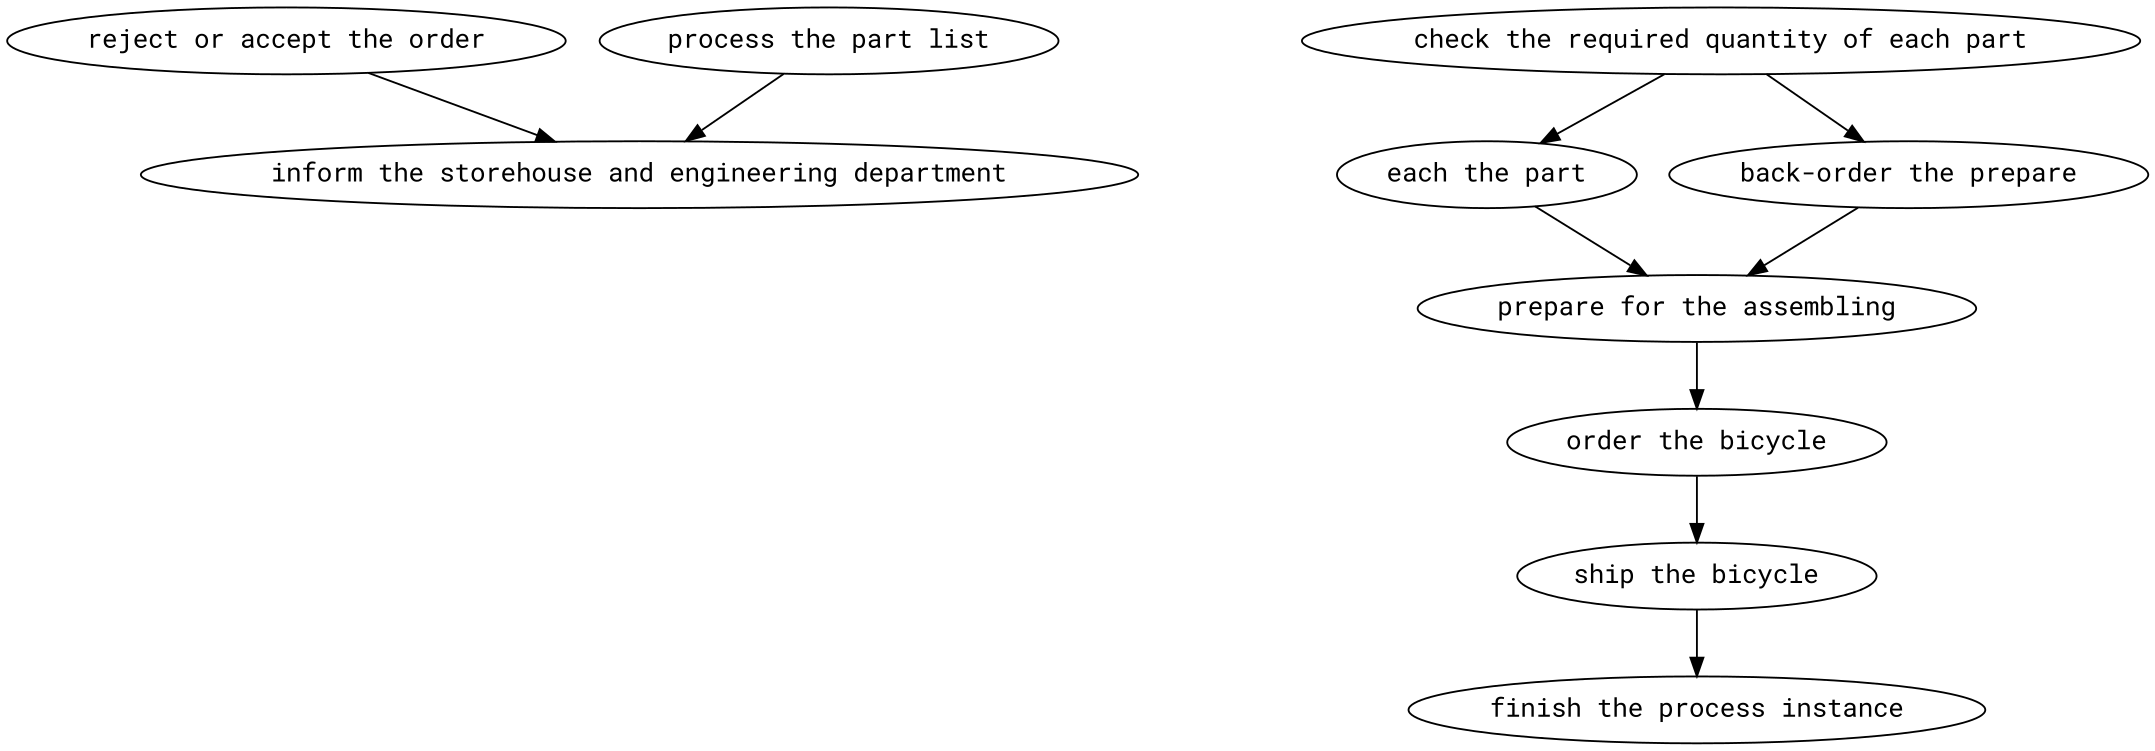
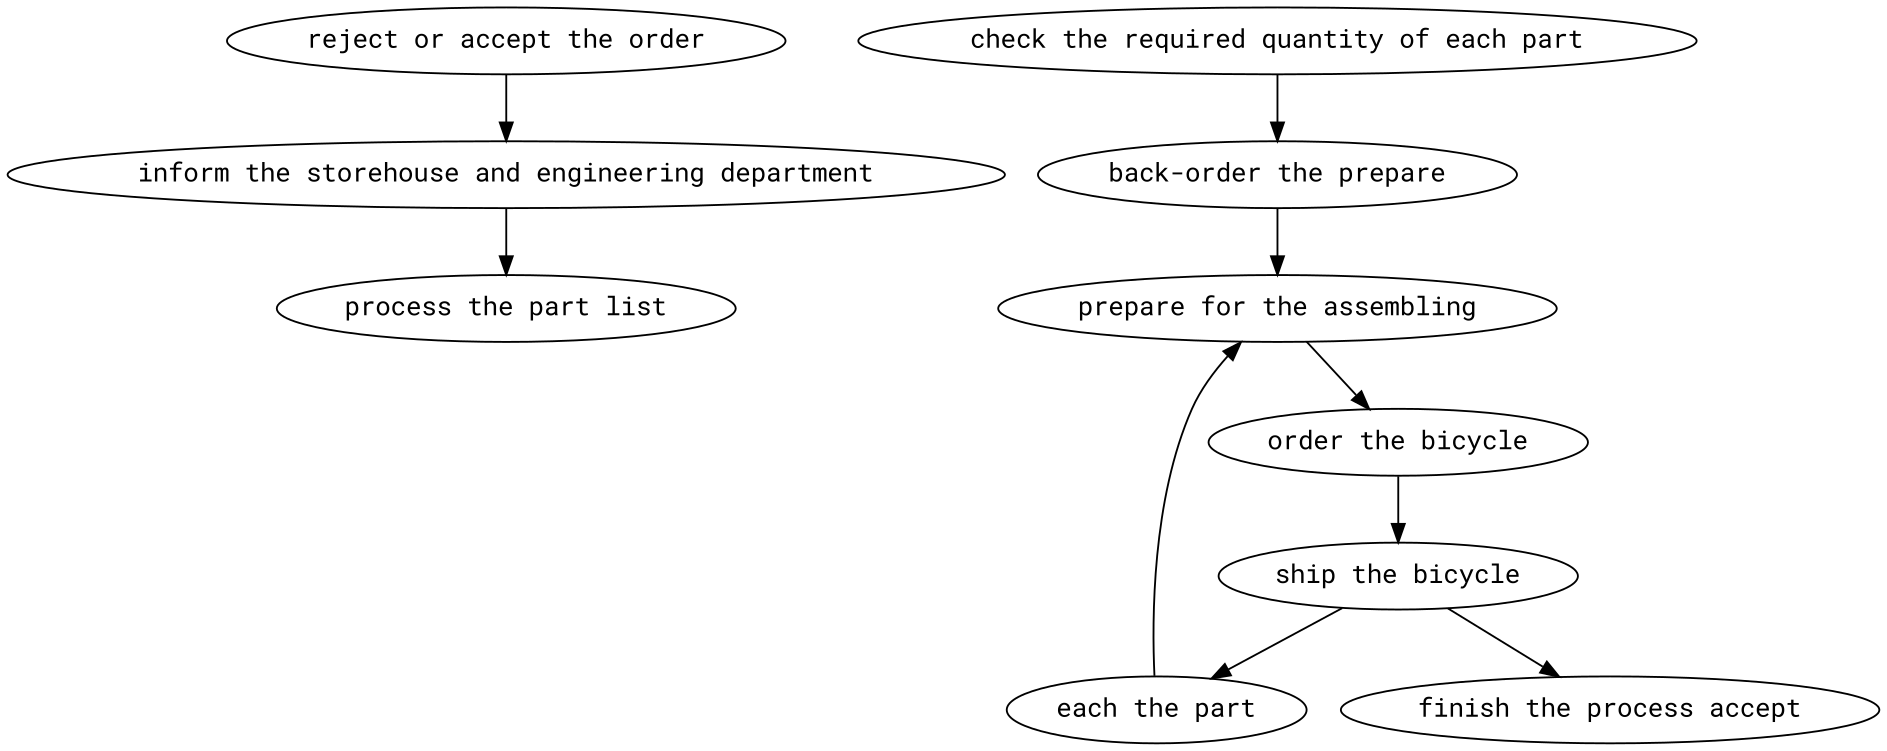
edge "process the part list" -> "inform the storehouse and engineering department": reversed
edge "check the required quantity of each part" -> "each the part": now "ship the bicycle" -> "each the part"
node "finish the process instance": label "finish the process instance" -> "finish the process accept"
